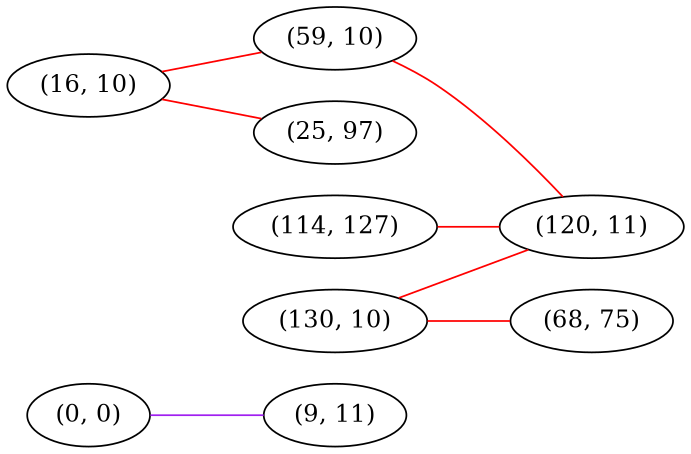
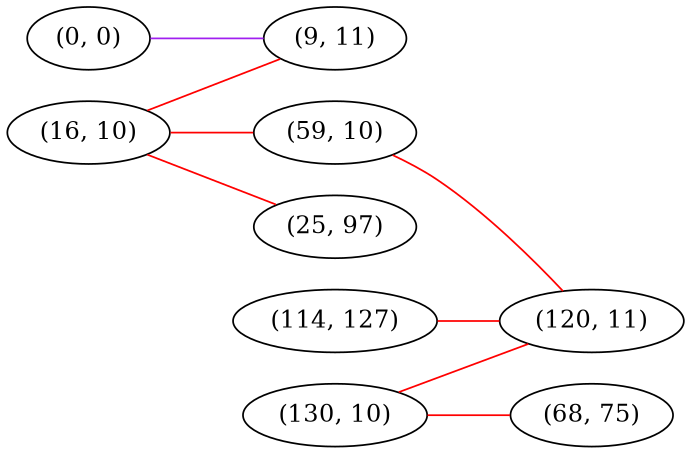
edge "(9, 11)" -- "(16, 10)": added
